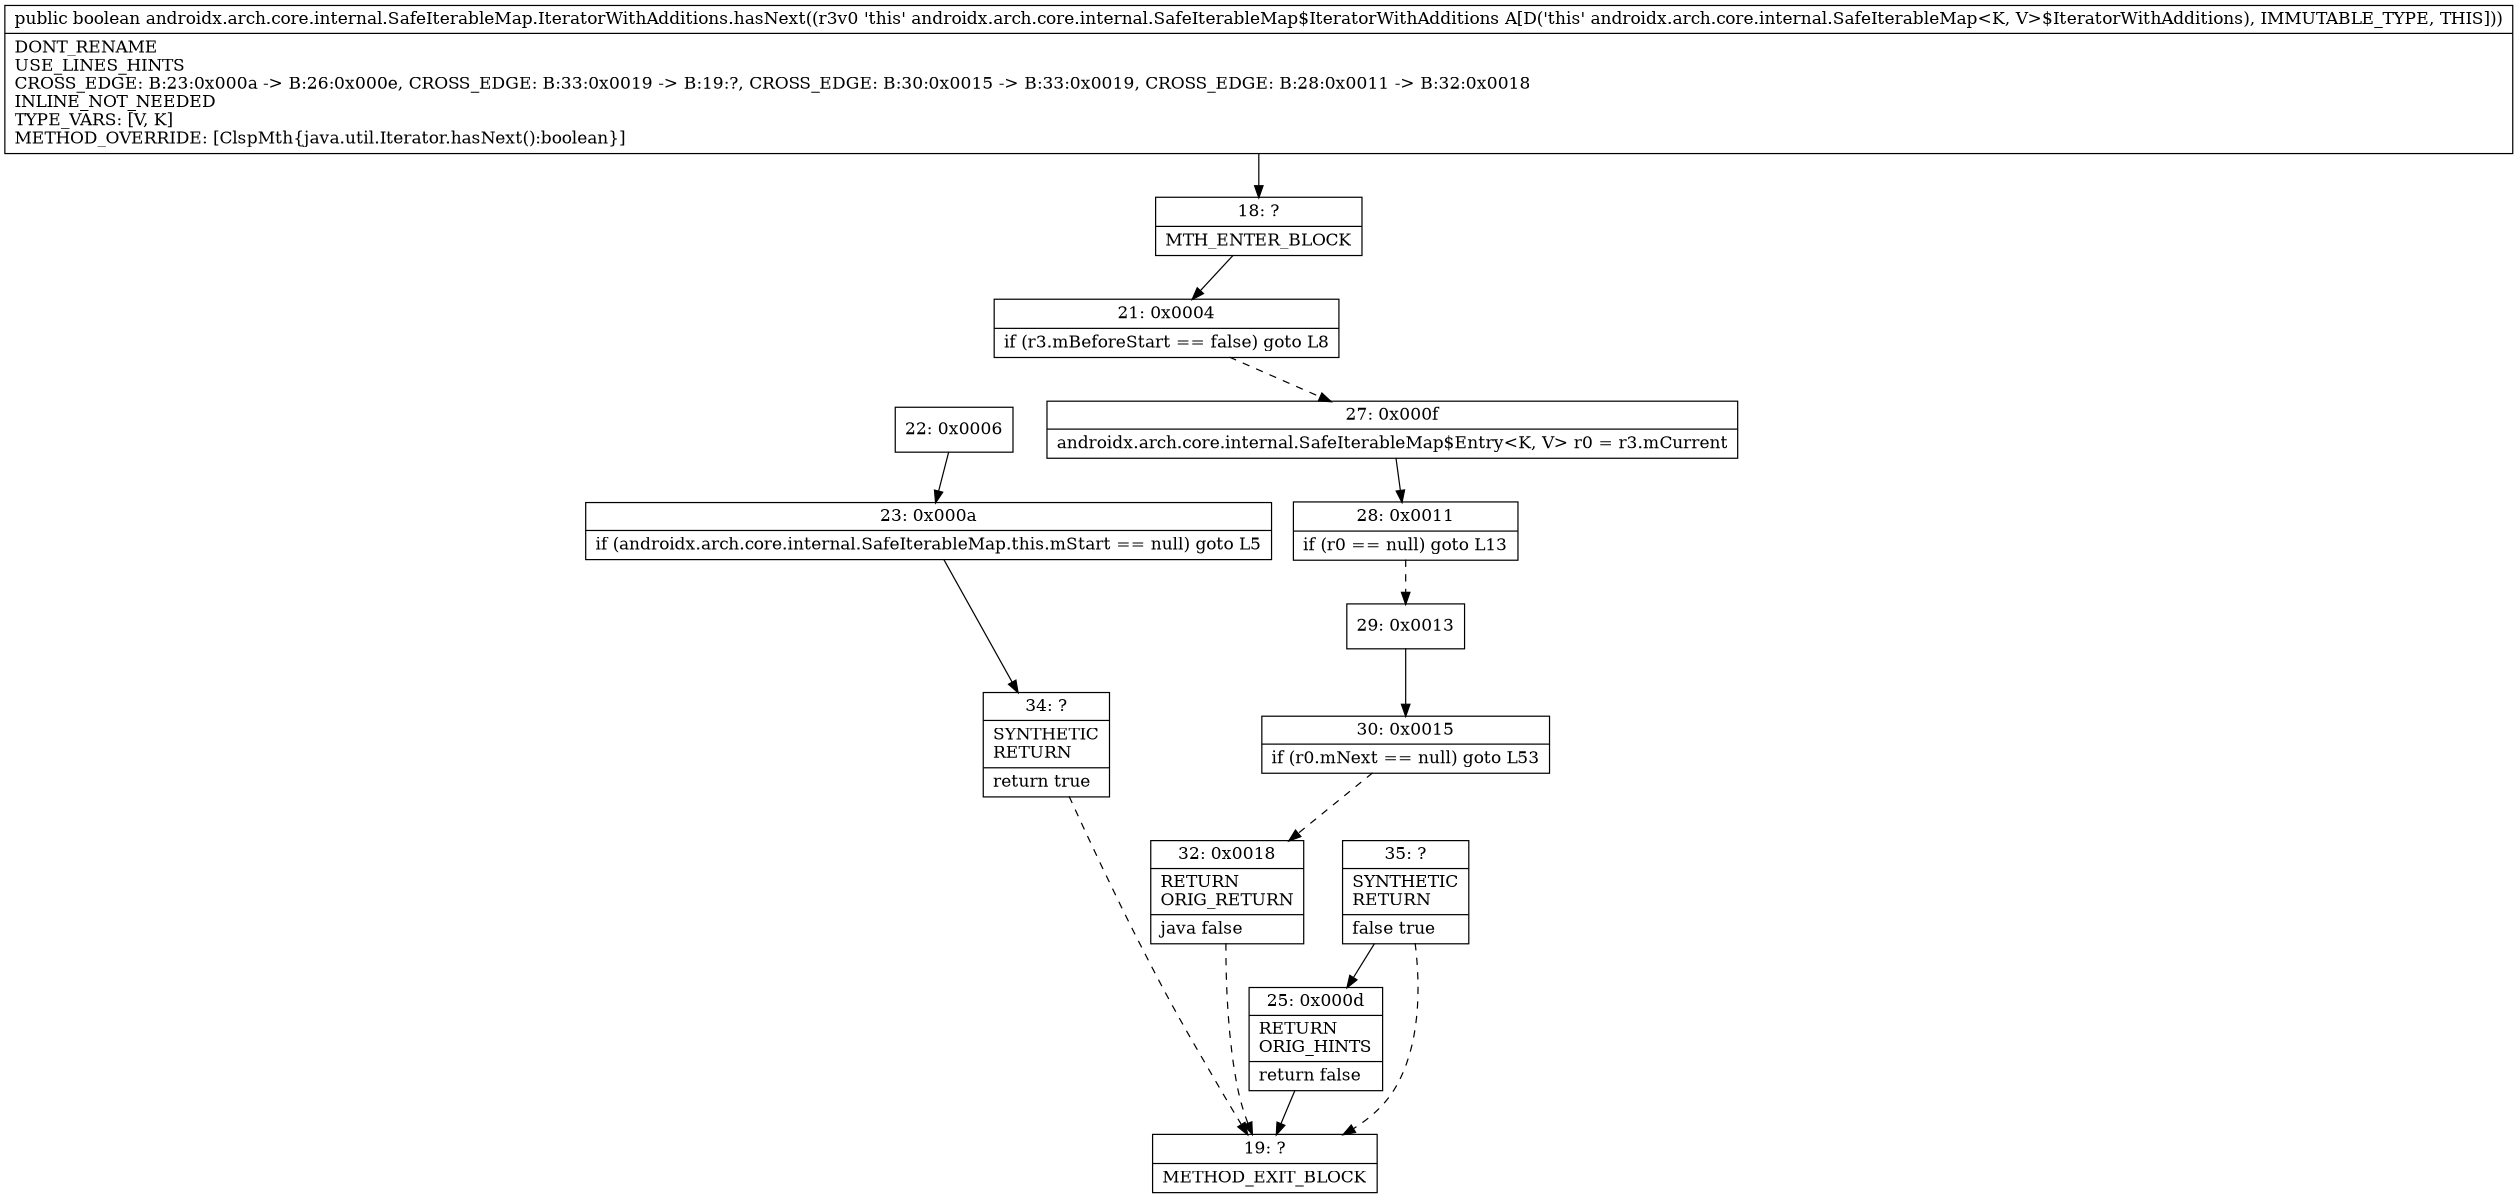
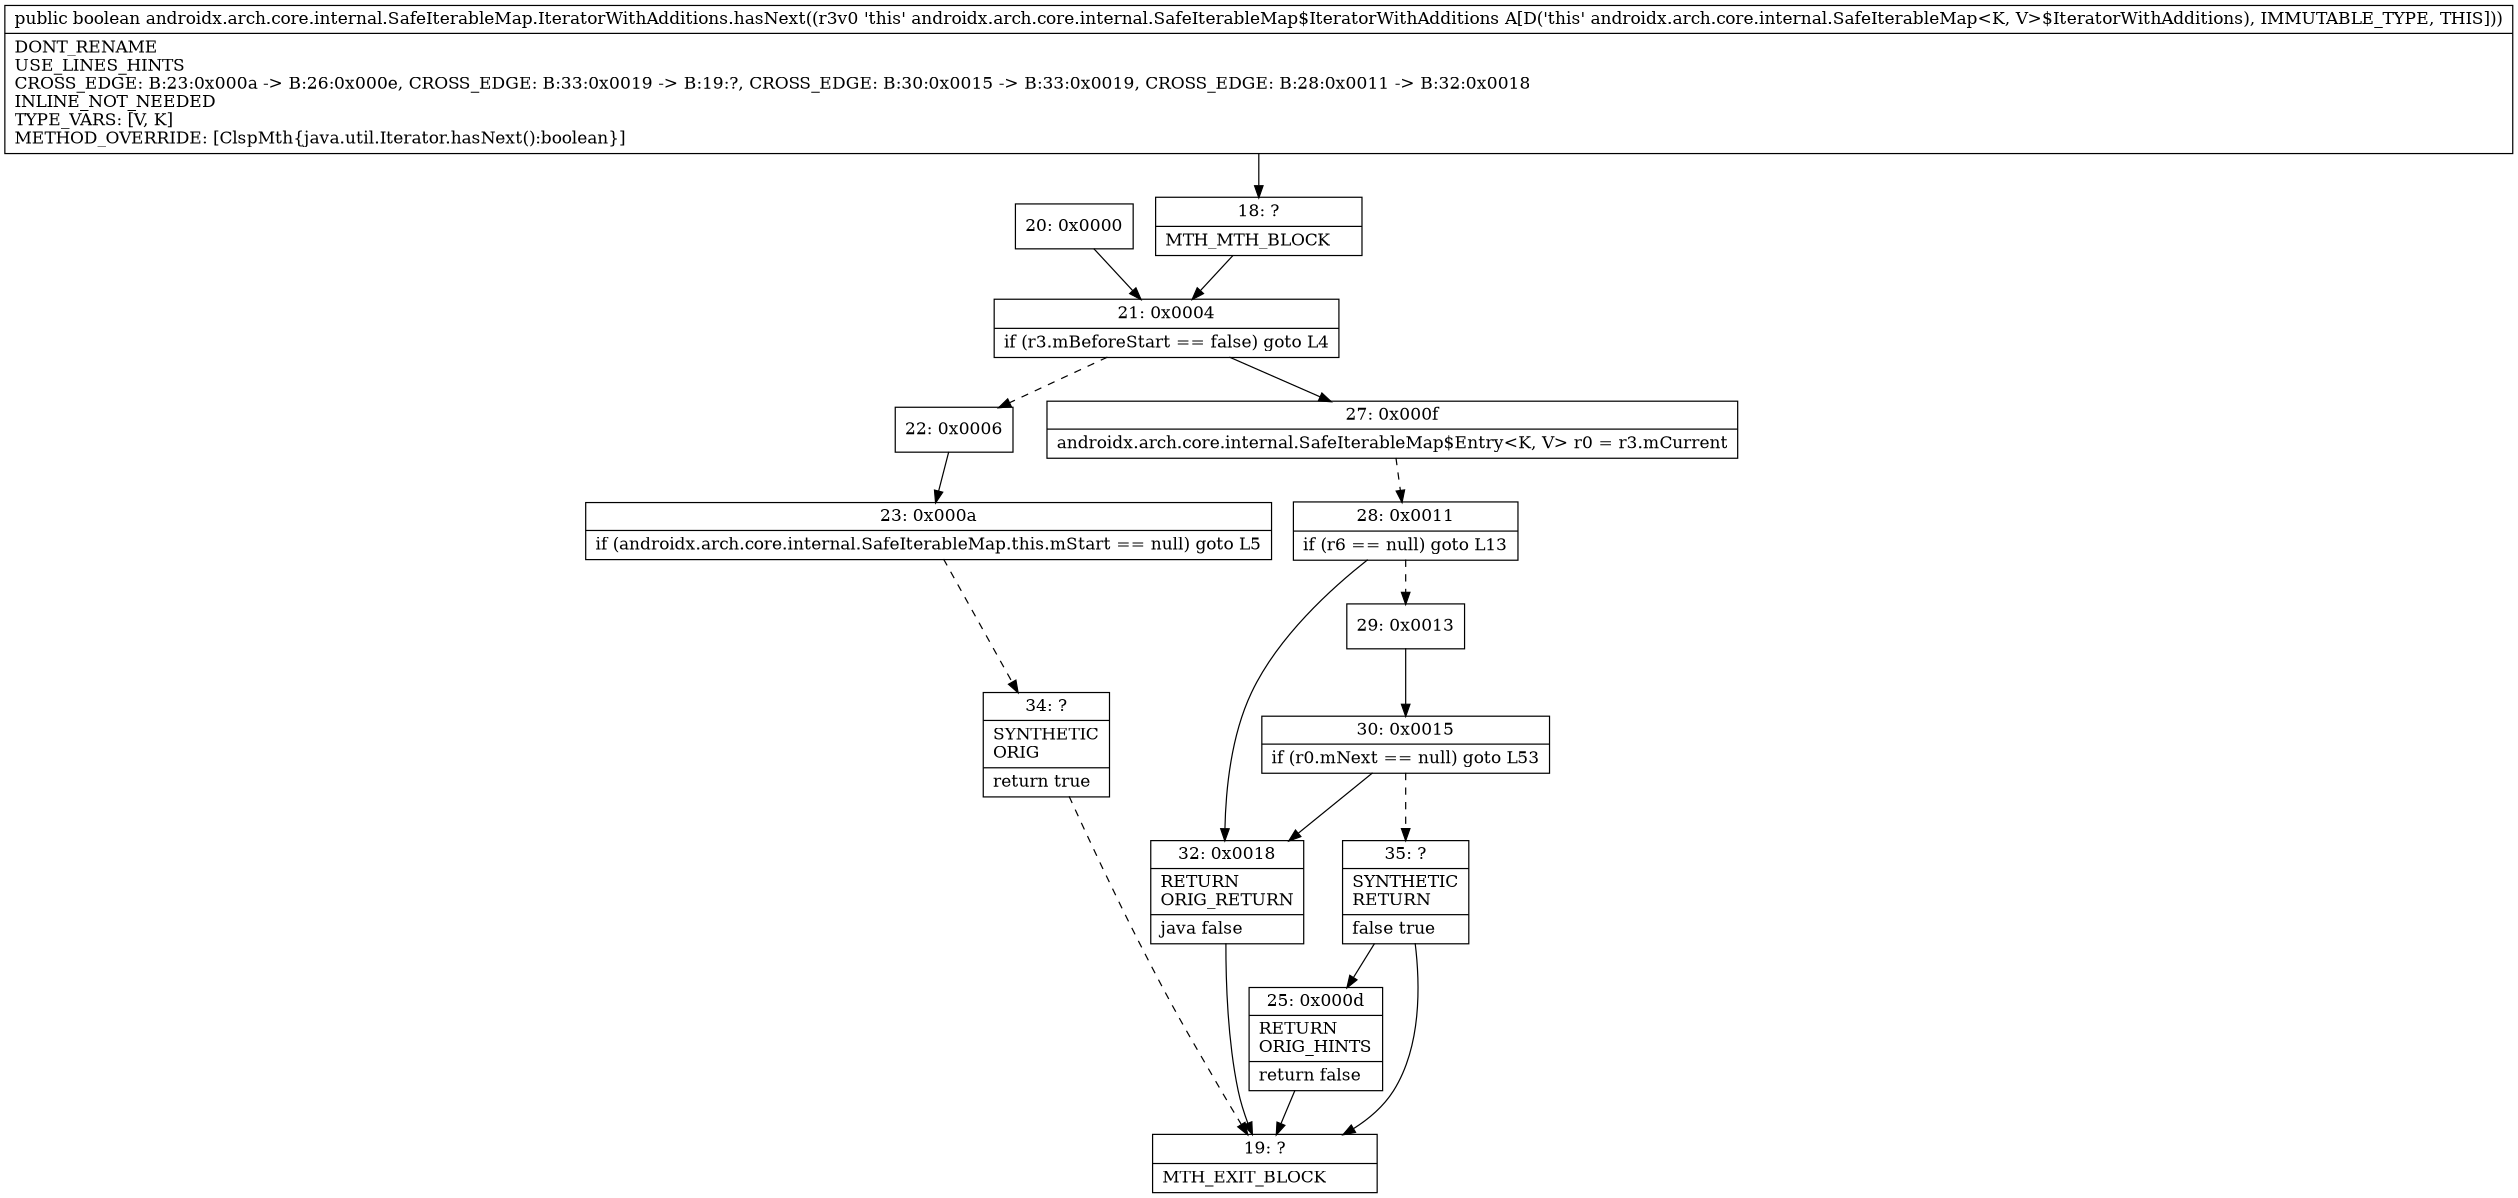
node "20: 0x0000": added
node "18: ?": text "MTH_ENTER_BLOCK" -> "MTH_MTH_BLOCK"
node "21: 0x0004": text "if (r3.mBeforeStart == false) goto L8" -> "if (r3.mBeforeStart == false) goto L4"
edge "21: 0x0004" -> "27: 0x000f": style dashed -> solid
edge "21: 0x0004" -> "22: 0x0006": added
edge "27: 0x000f" -> "28: 0x0011": style solid -> dashed
node "28: 0x0011": text "if (r0 == null) goto L13" -> "if (r6 == null) goto L13"
edge "23: 0x000a" -> "34: ?": style solid -> dashed
edge "28: 0x0011" -> "32: 0x0018": added
node "34: ?": text "RETURN" -> "ORIG"
edge "30: 0x0015" -> "35: ?": added
edge "30: 0x0015" -> "32: 0x0018": style dashed -> solid
edge "32: 0x0018" -> "19: ?": style dashed -> solid
edge "35: ?" -> "19: ?": style dashed -> solid
node "19: ?": text "METHOD_EXIT_BLOCK" -> "MTH_EXIT_BLOCK"
